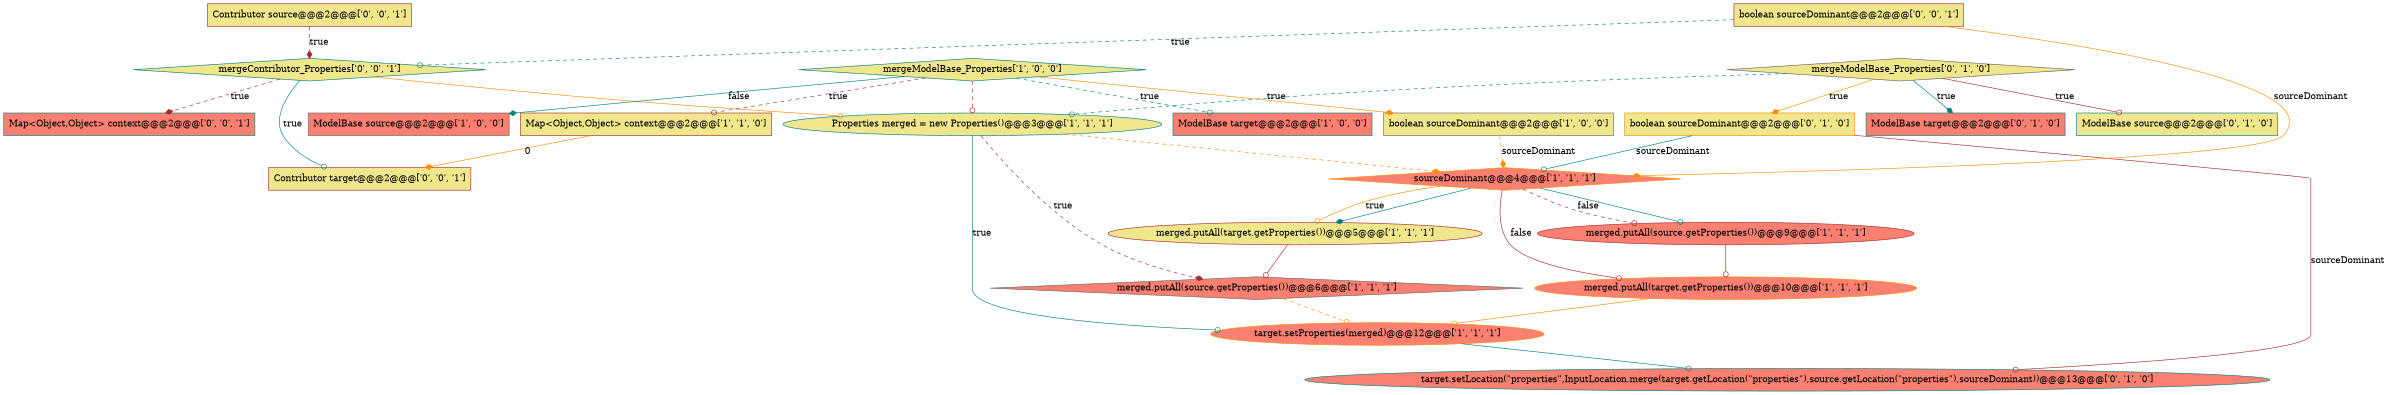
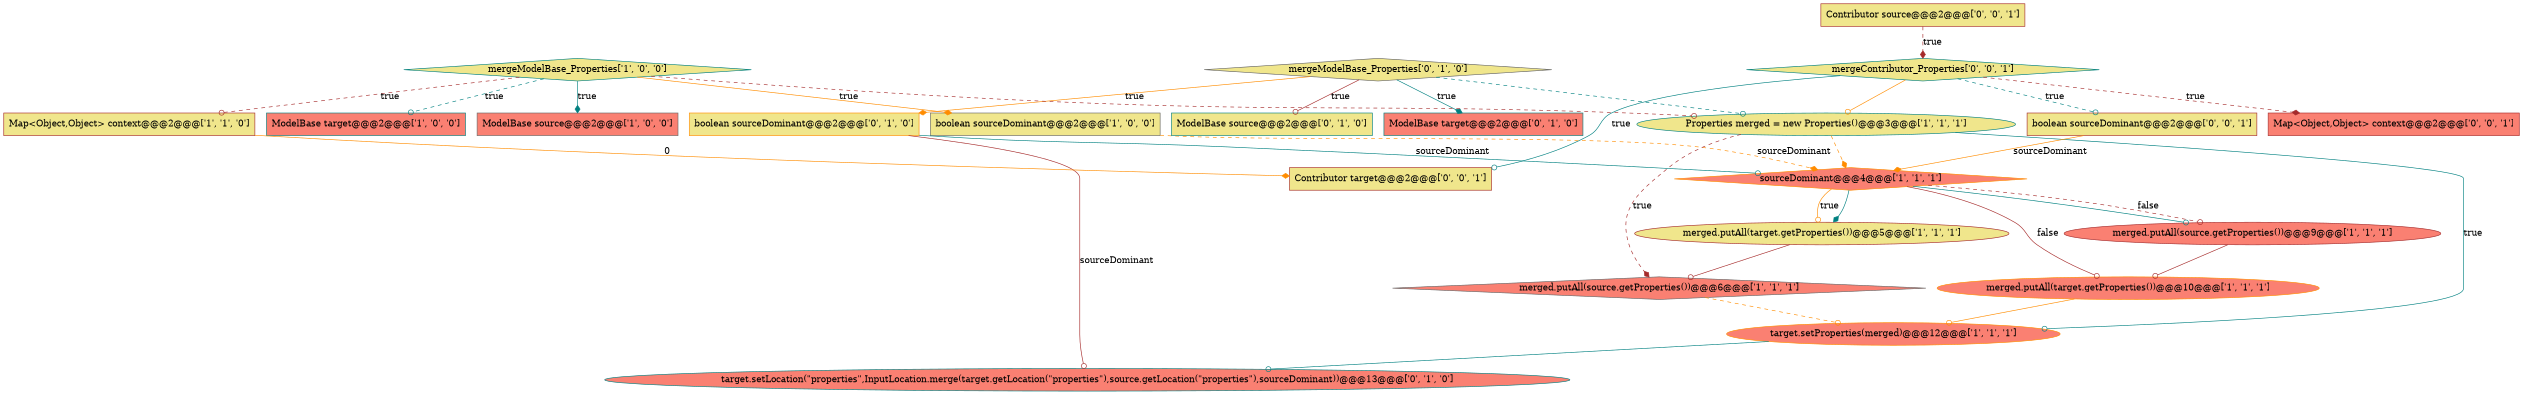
edge "boolean sourceDominant@@@2@@@['0', '0', '1']" -> "mergeContributor_Properties['0', '0', '1']": reversed
edge "mergeModelBase_Properties['1', '0', '0']" -> "ModelBase source@@@2@@@['1', '0', '0']": label "false" -> "true"
node "Map<Object,Object> context@@@2@@@['0', '0', '1']": color teal -> brown
